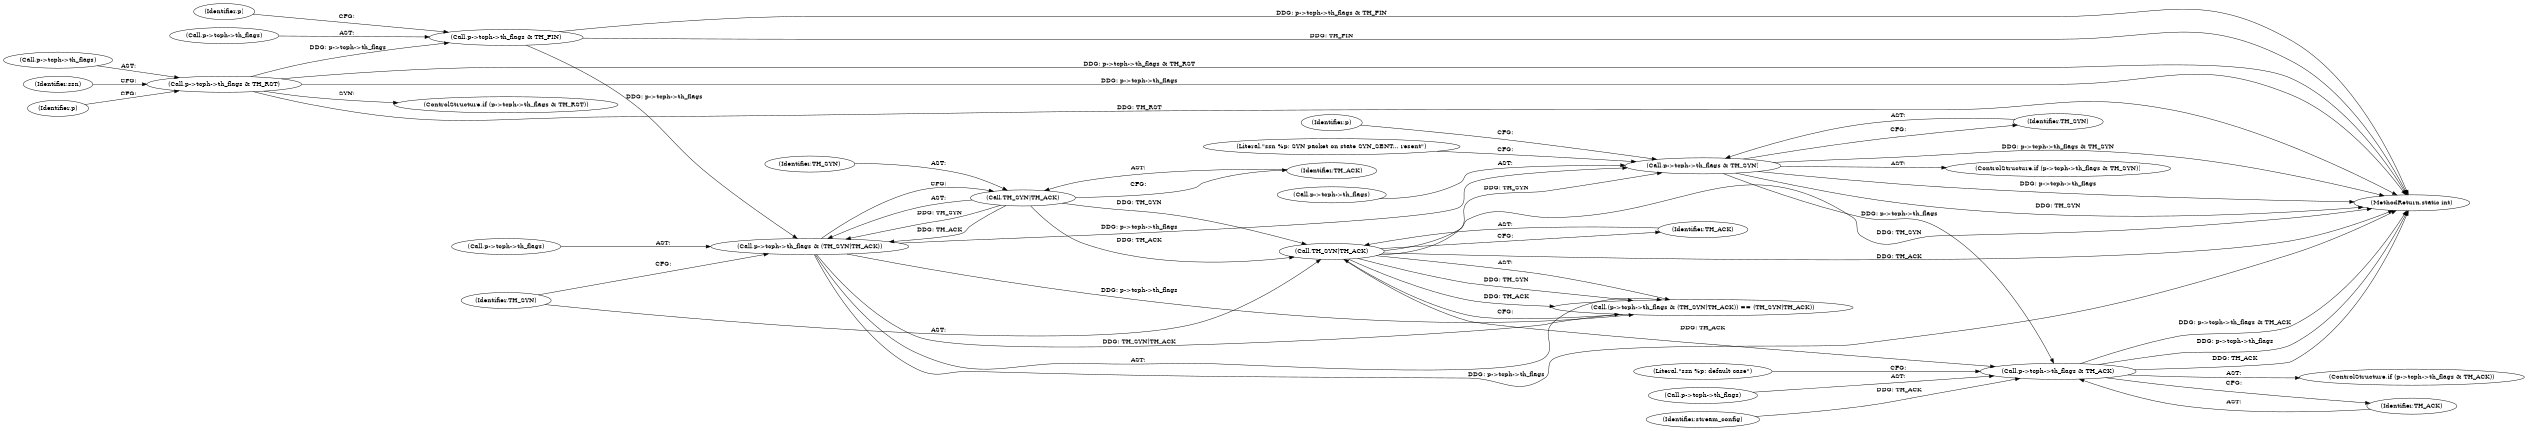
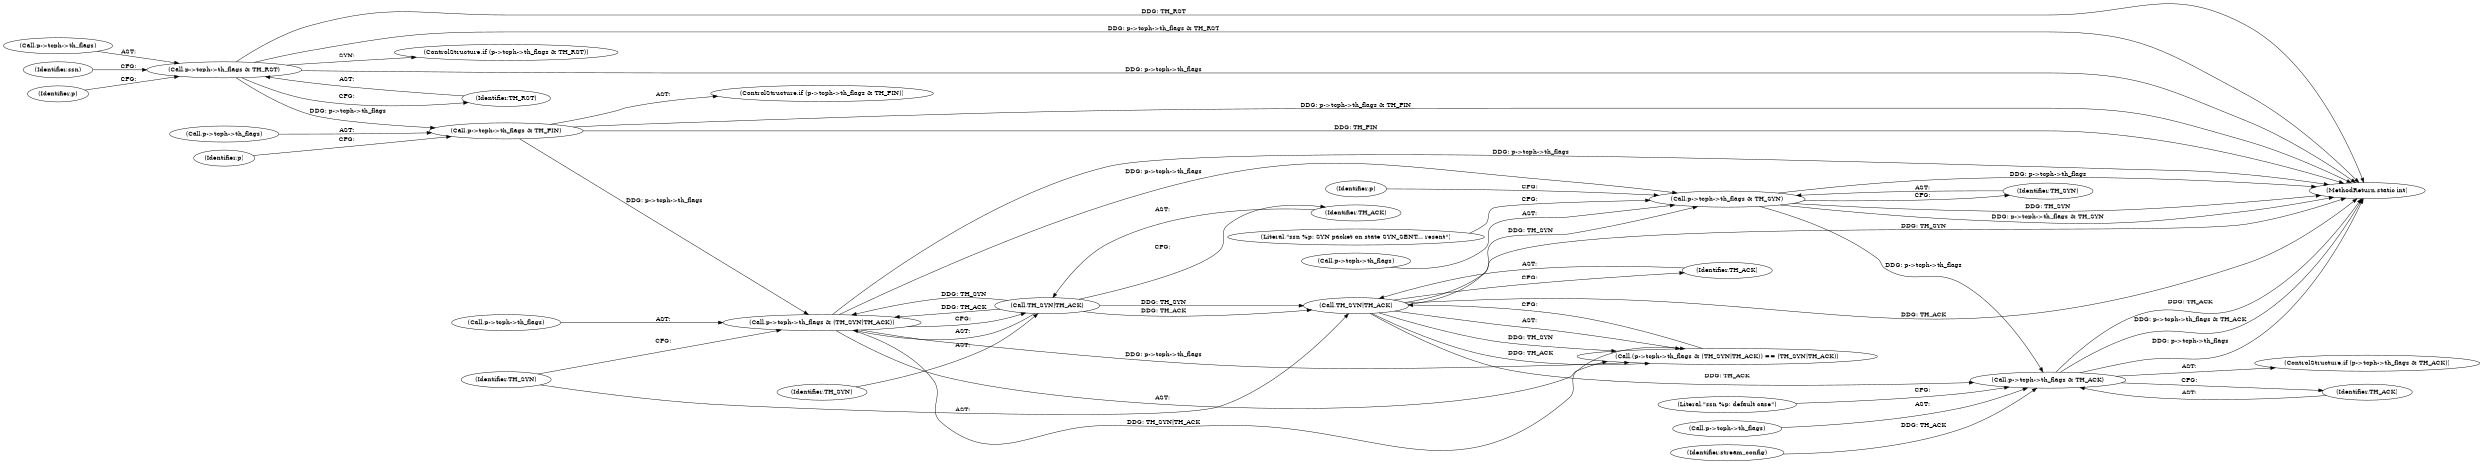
node "(ControlStructure,if (p->tcph->th_flags & TH_FIN))": added
node "(Identifier,TH_RST)": added
node "(ControlStructure,if (p->tcph->th_flags & TH_SYN))": removed
